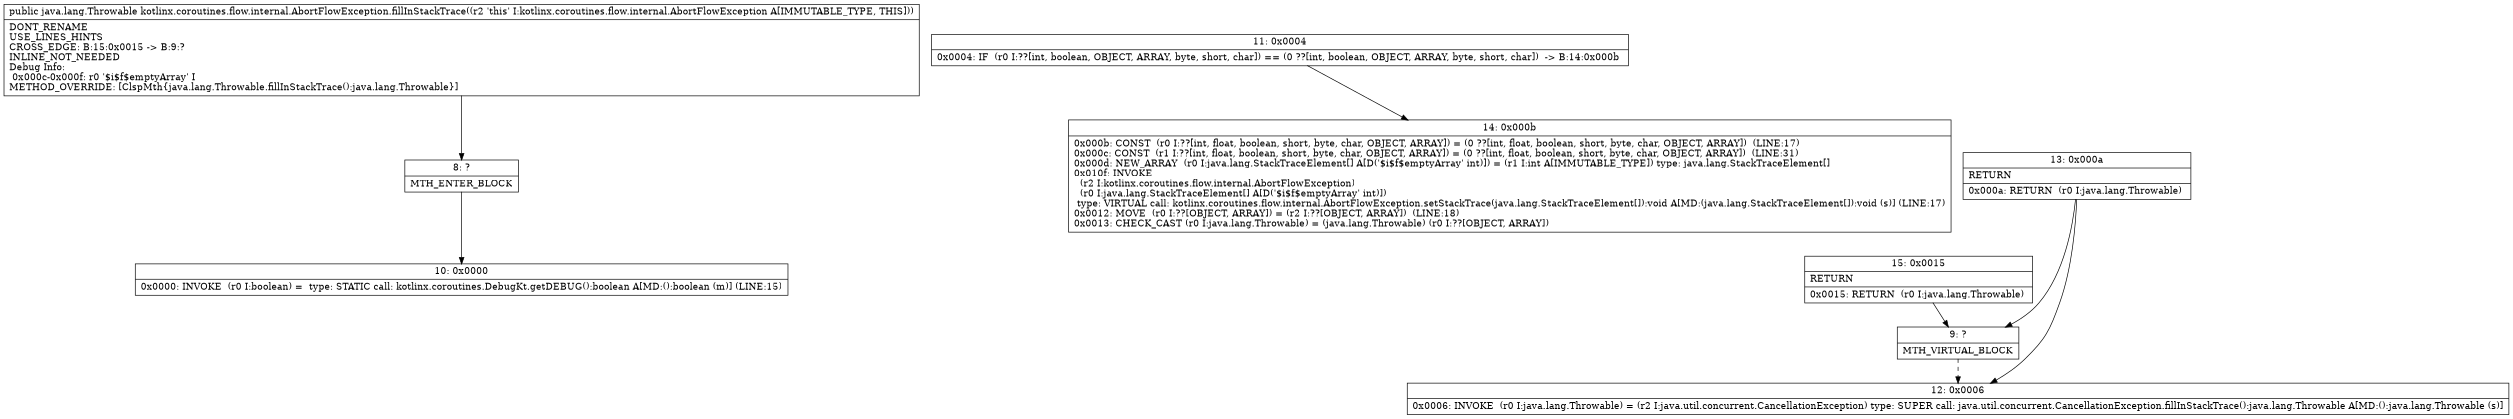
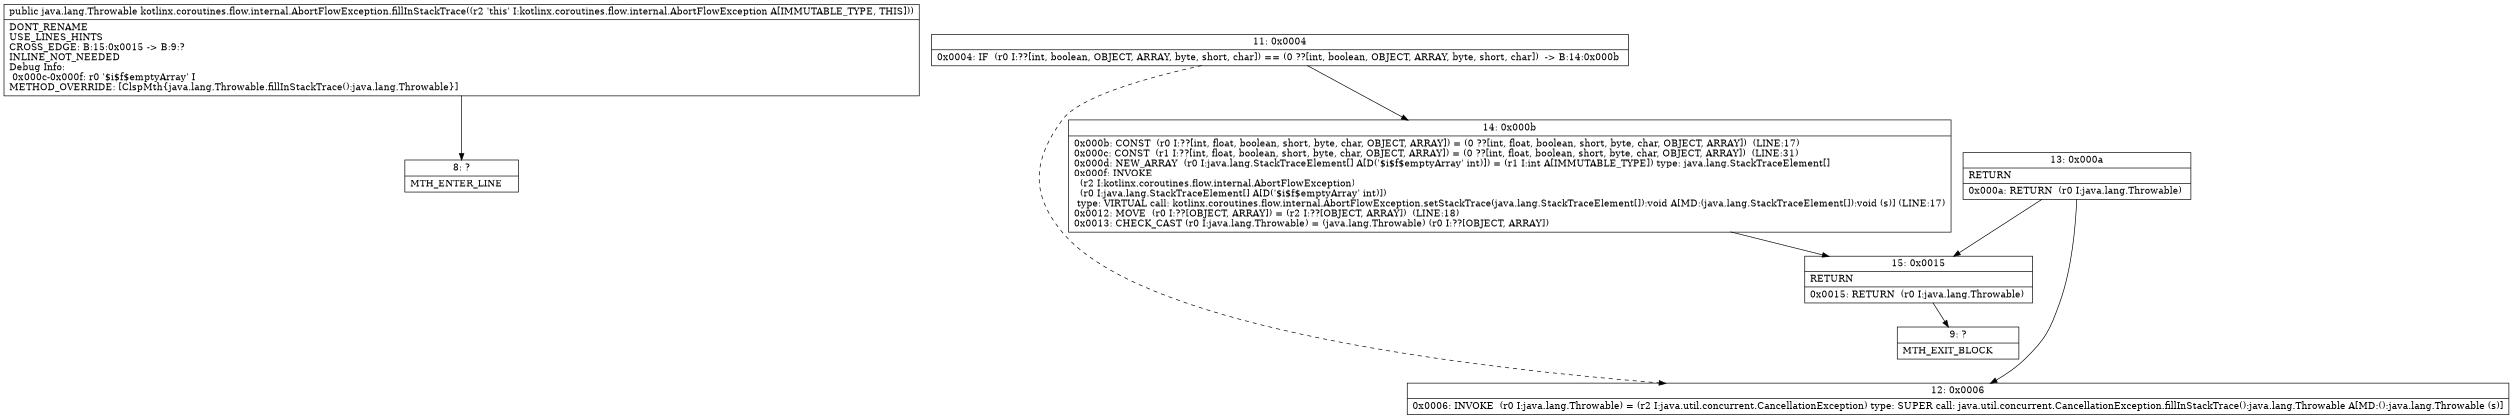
node "14: 0x000b": text "0x010f: INVOKE" -> "0x000f: INVOKE"
node "8: ?": text "MTH_ENTER_BLOCK" -> "MTH_ENTER_LINE"
edge "14: 0x000b" -> "15: 0x0015": added
edge "13: 0x000a" -> "9: ?": now "13: 0x000a" -> "15: 0x0015"
node "10: 0x0000": removed
node "9: ?": text "MTH_VIRTUAL_BLOCK" -> "MTH_EXIT_BLOCK"
edge "9: ?" -> "12: 0x0006": now "11: 0x0004" -> "12: 0x0006"
